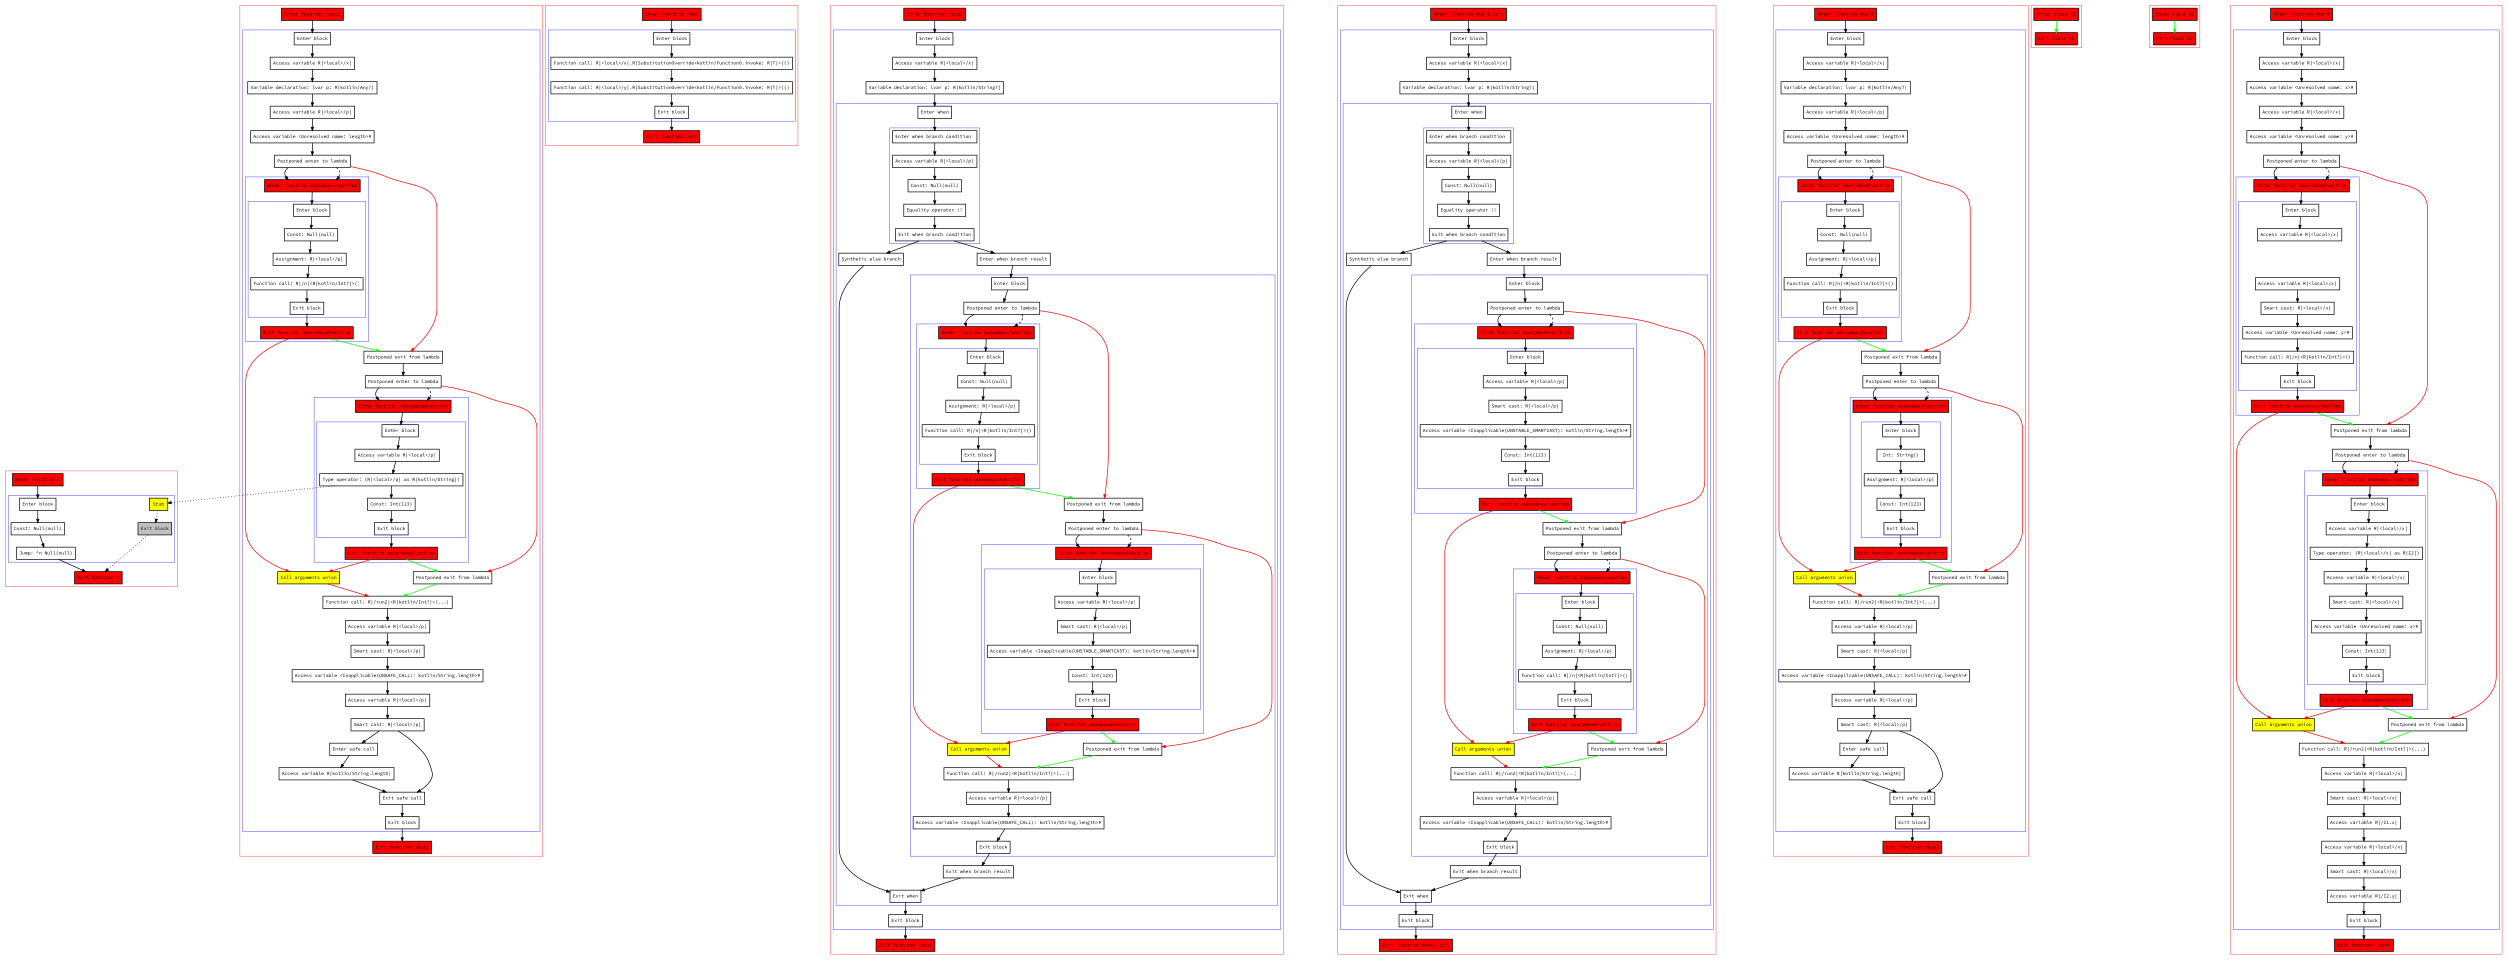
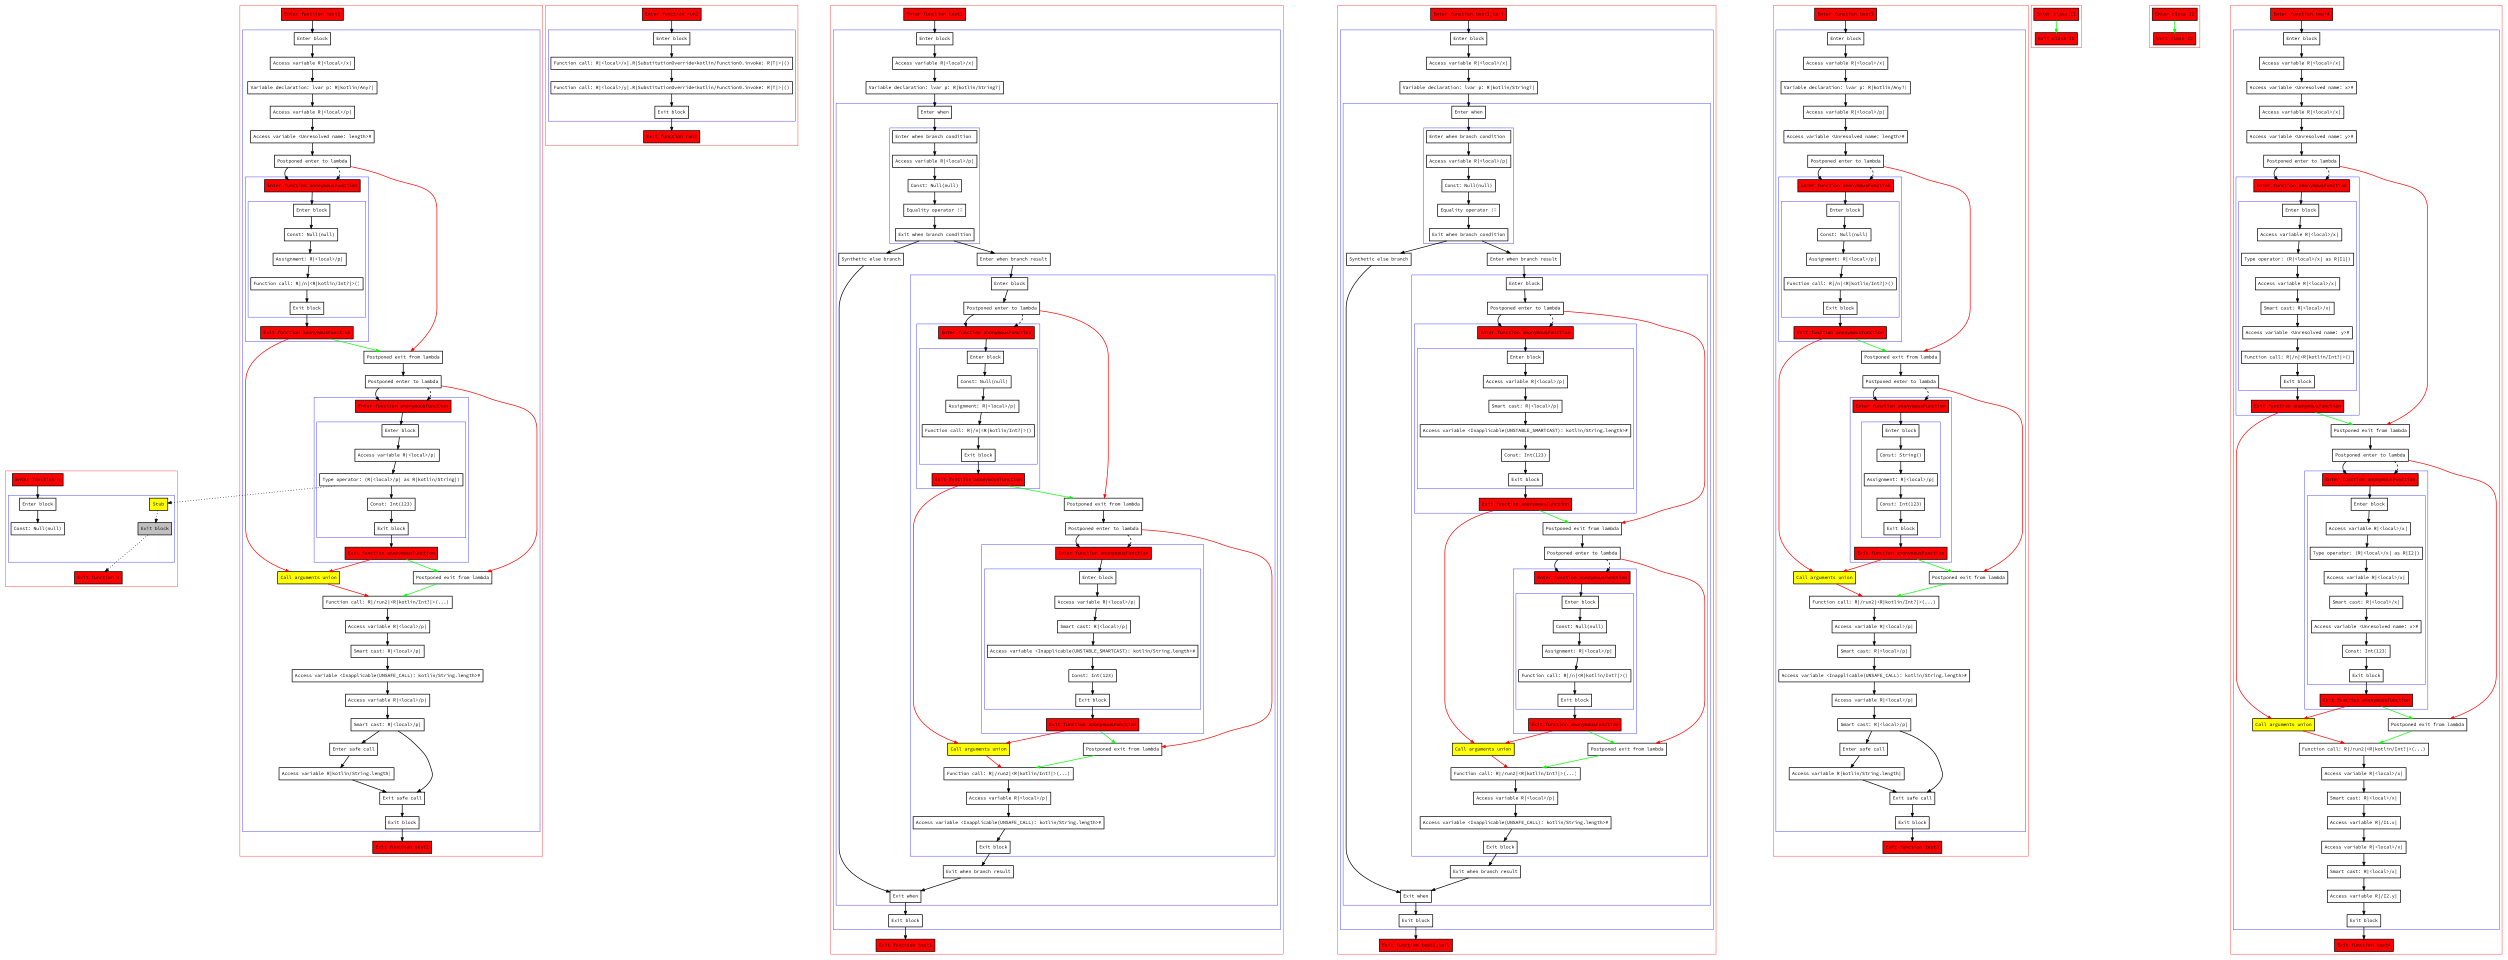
node "Type operator: (R|<local>/x| as R|I1|)": added
node "Int: String()": label "Int: String()" -> "Const: String()"
node "Jump: ^n Null(null)": removed
